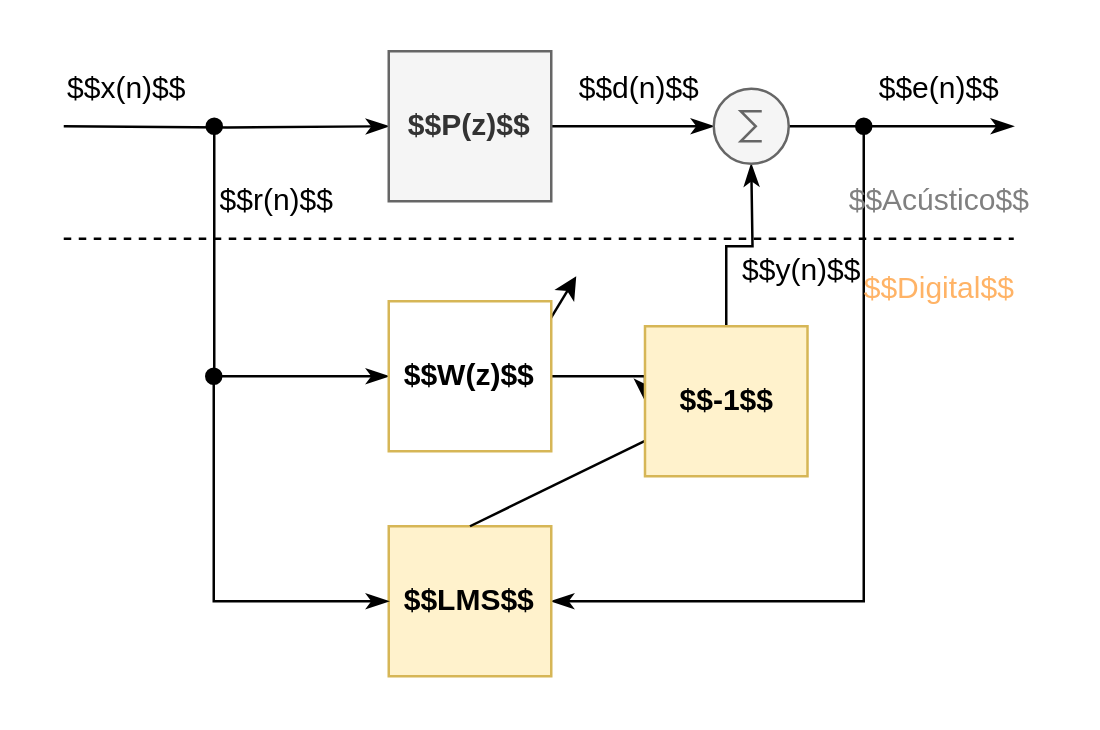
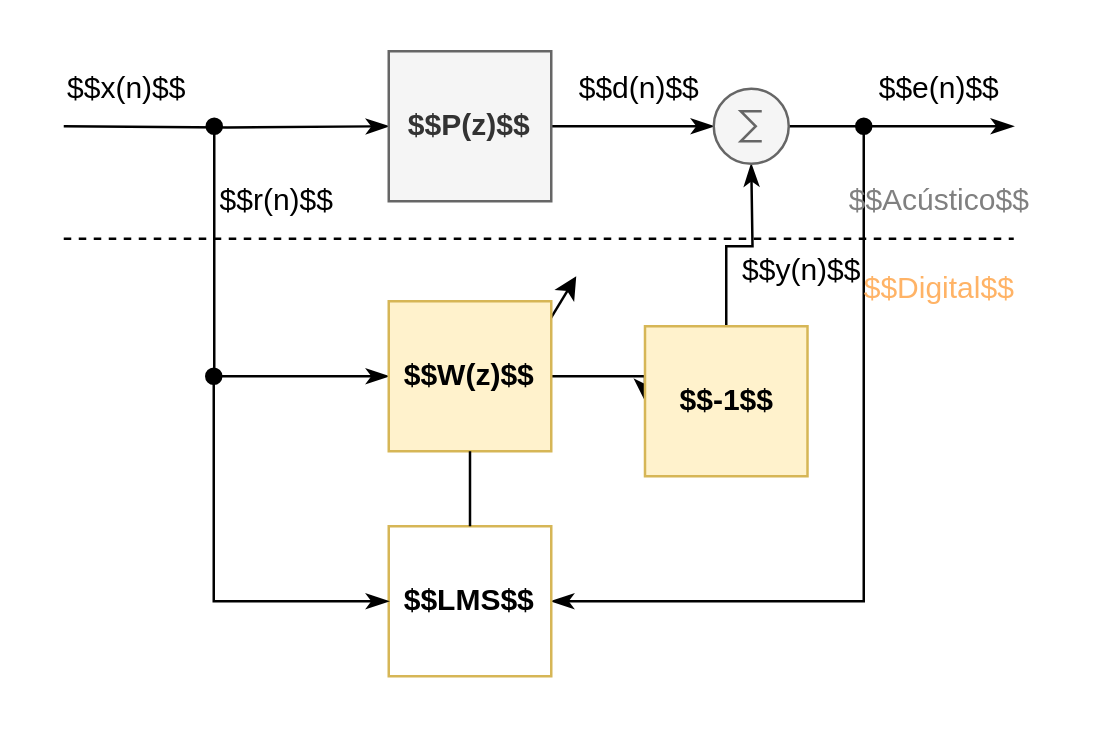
node "$$W(z)$$": fillcolor #ffffff -> #fff2cc
edge "$$-1$$" -- "$$LMS$$": now "$$W(z)$$" -- "$$LMS$$"
node "$$LMS$$": fillcolor #fff2cc -> #ffffff
